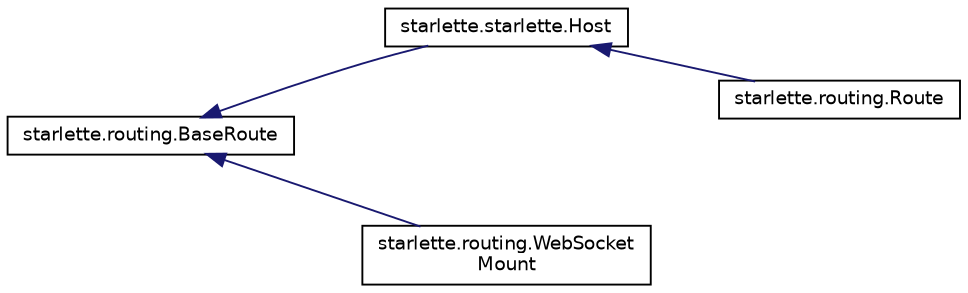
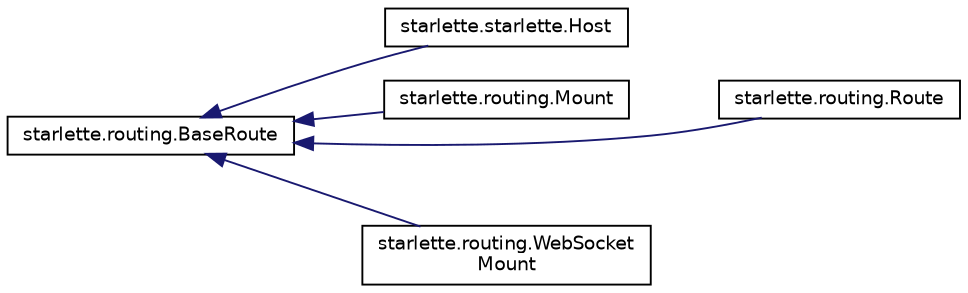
edge "starlette.routing.Route" -> "starlette.starlette.Host": now "starlette.routing.Route" -> "starlette.routing.BaseRoute"
node "starlette.routing.Mount": added
